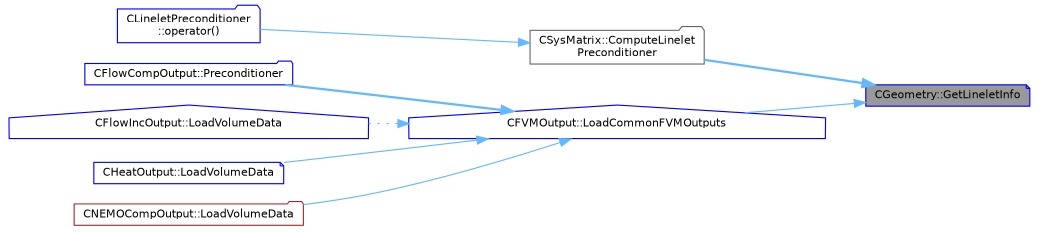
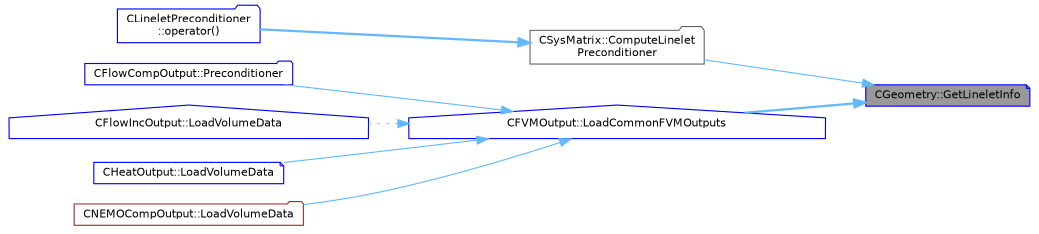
edge "CLineletPreconditioner ::operator()" -> "CSysMatrix::ComputeLinelet Preconditioner": style solid -> bold
edge "CSysMatrix::ComputeLinelet Preconditioner" -> "CGeometry::GetLineletInfo": style bold -> solid
edge "CFlowCompOutput::Preconditioner" -> "CFVMOutput::LoadCommonFVMOutputs": style bold -> solid
edge "CFVMOutput::LoadCommonFVMOutputs" -> "CGeometry::GetLineletInfo": style solid -> bold
